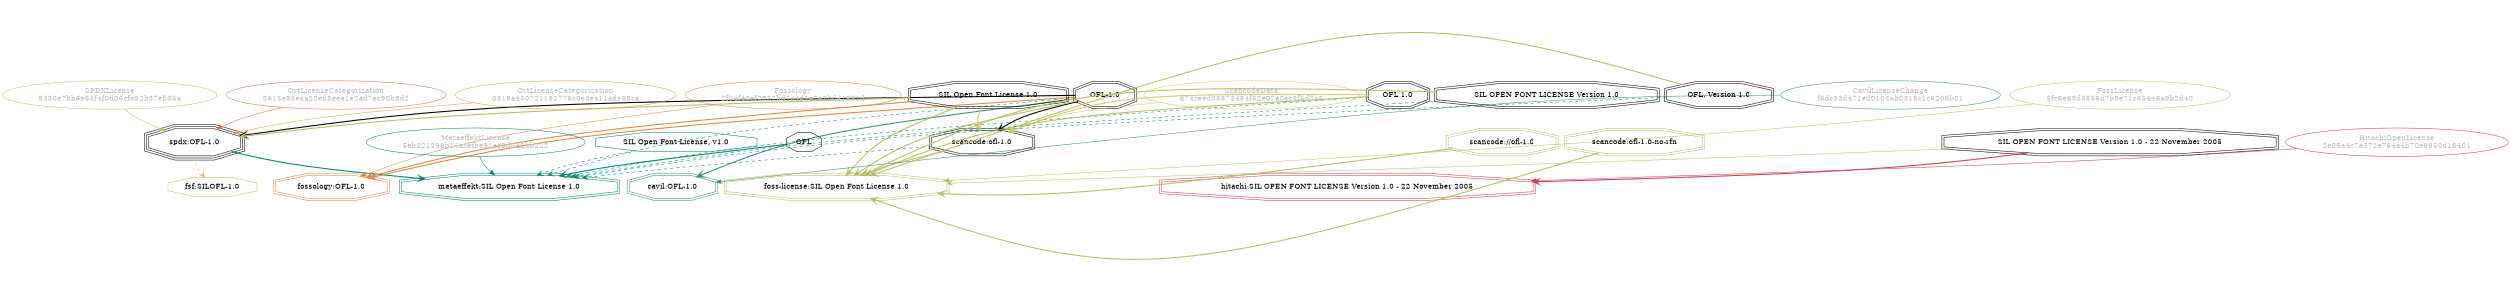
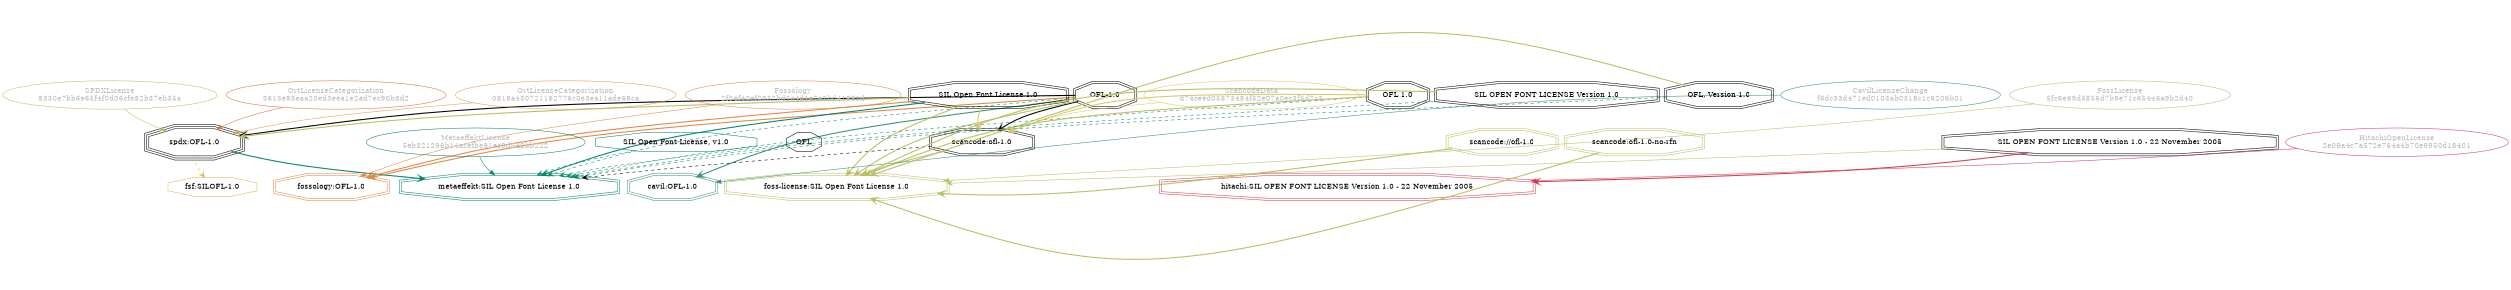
edge "SIL Open Font License 1.0" -> "metaeffekt:SIL Open Font License 1.0": added
edge "OFL" -> "metaeffekt:SIL Open Font License 1.0": style bold -> dashed
edge "scancode:ofl-1.0" -> "metaeffekt:SIL Open Font License 1.0": color #00876c -> black
